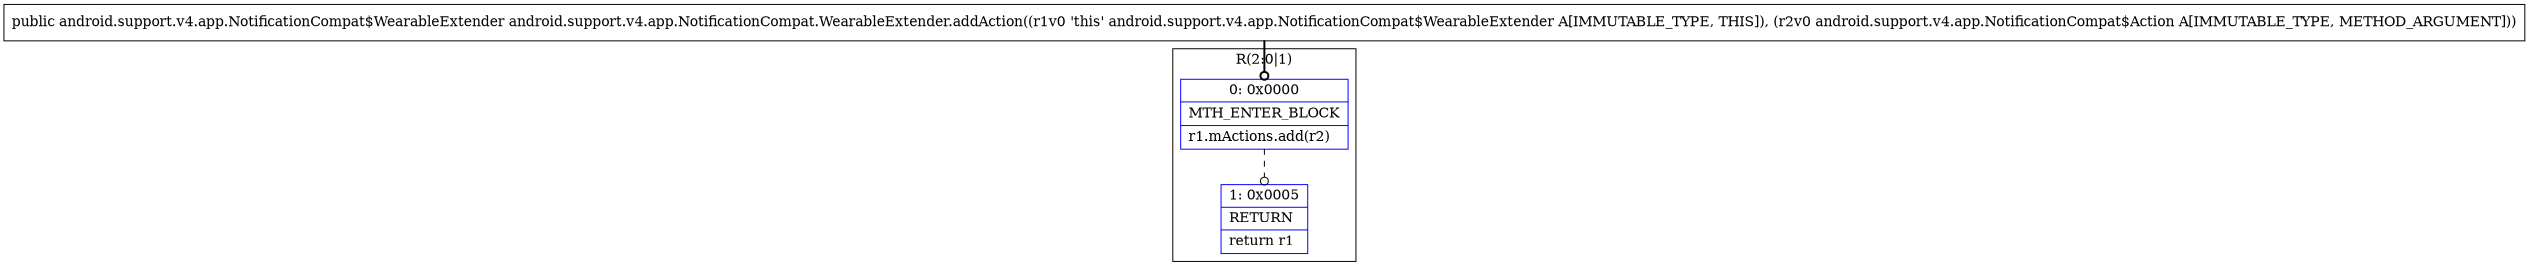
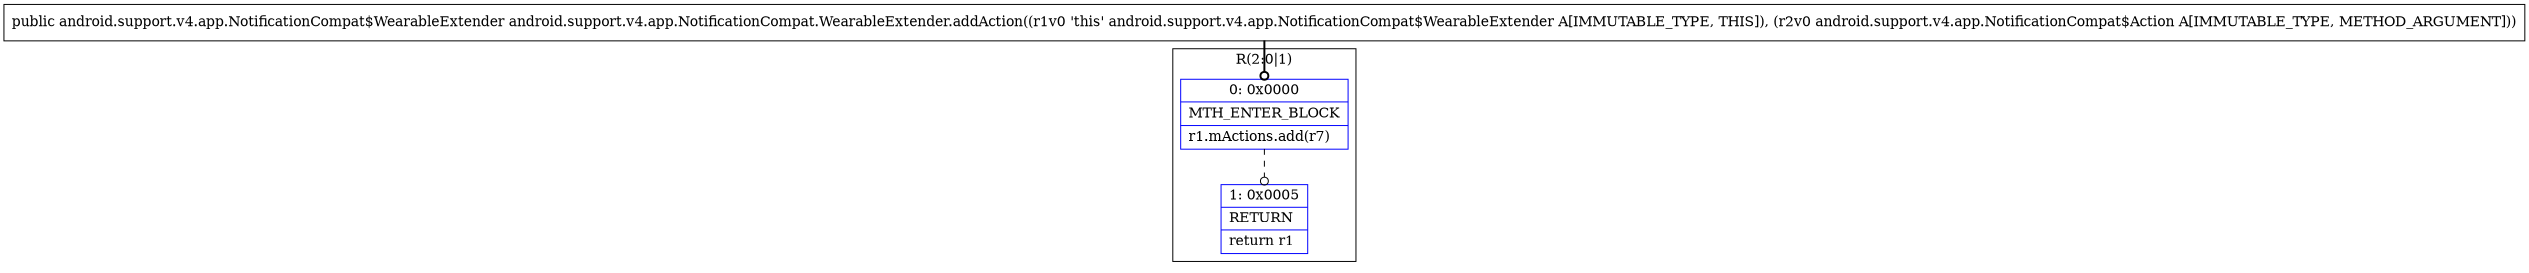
node "0: 0x0000": text "r1.mActions.add(r2)" -> "r1.mActions.add(r7)"
